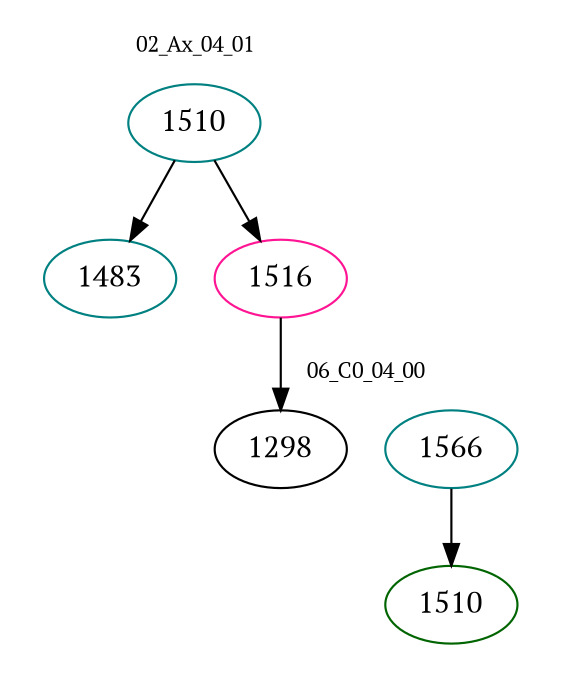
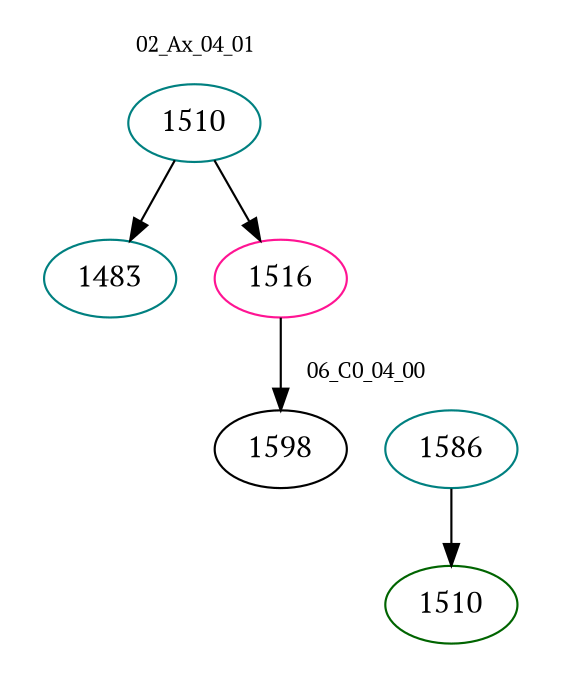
node "1298": label "1298" -> "1598"
node "1566": label "1566" -> "1586"
